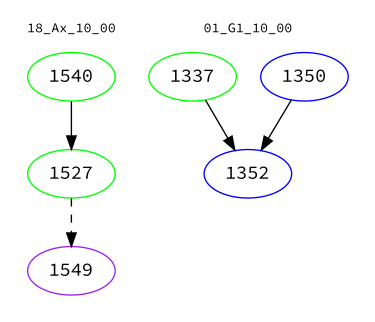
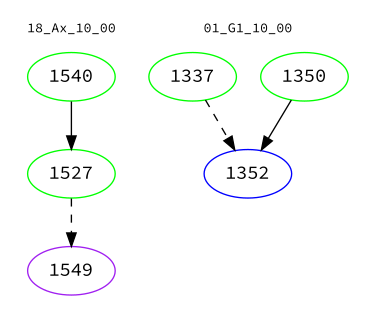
node "1350": color blue -> green
edge "1337" -> "1352": style solid -> dashed
